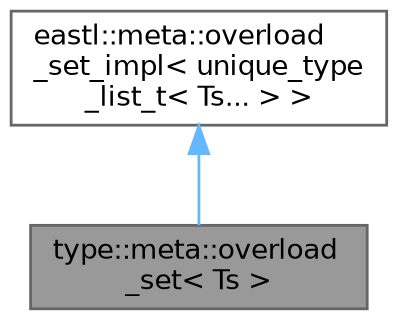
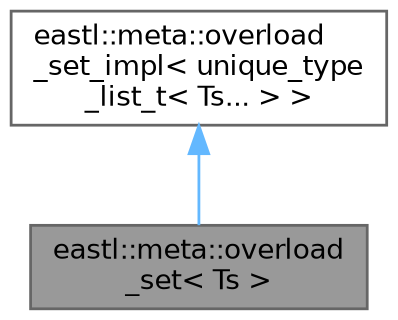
node "type::meta::overload _set< Ts >": label "type::meta::overload _set< Ts >" -> "eastl::meta::overload _set< Ts >"
